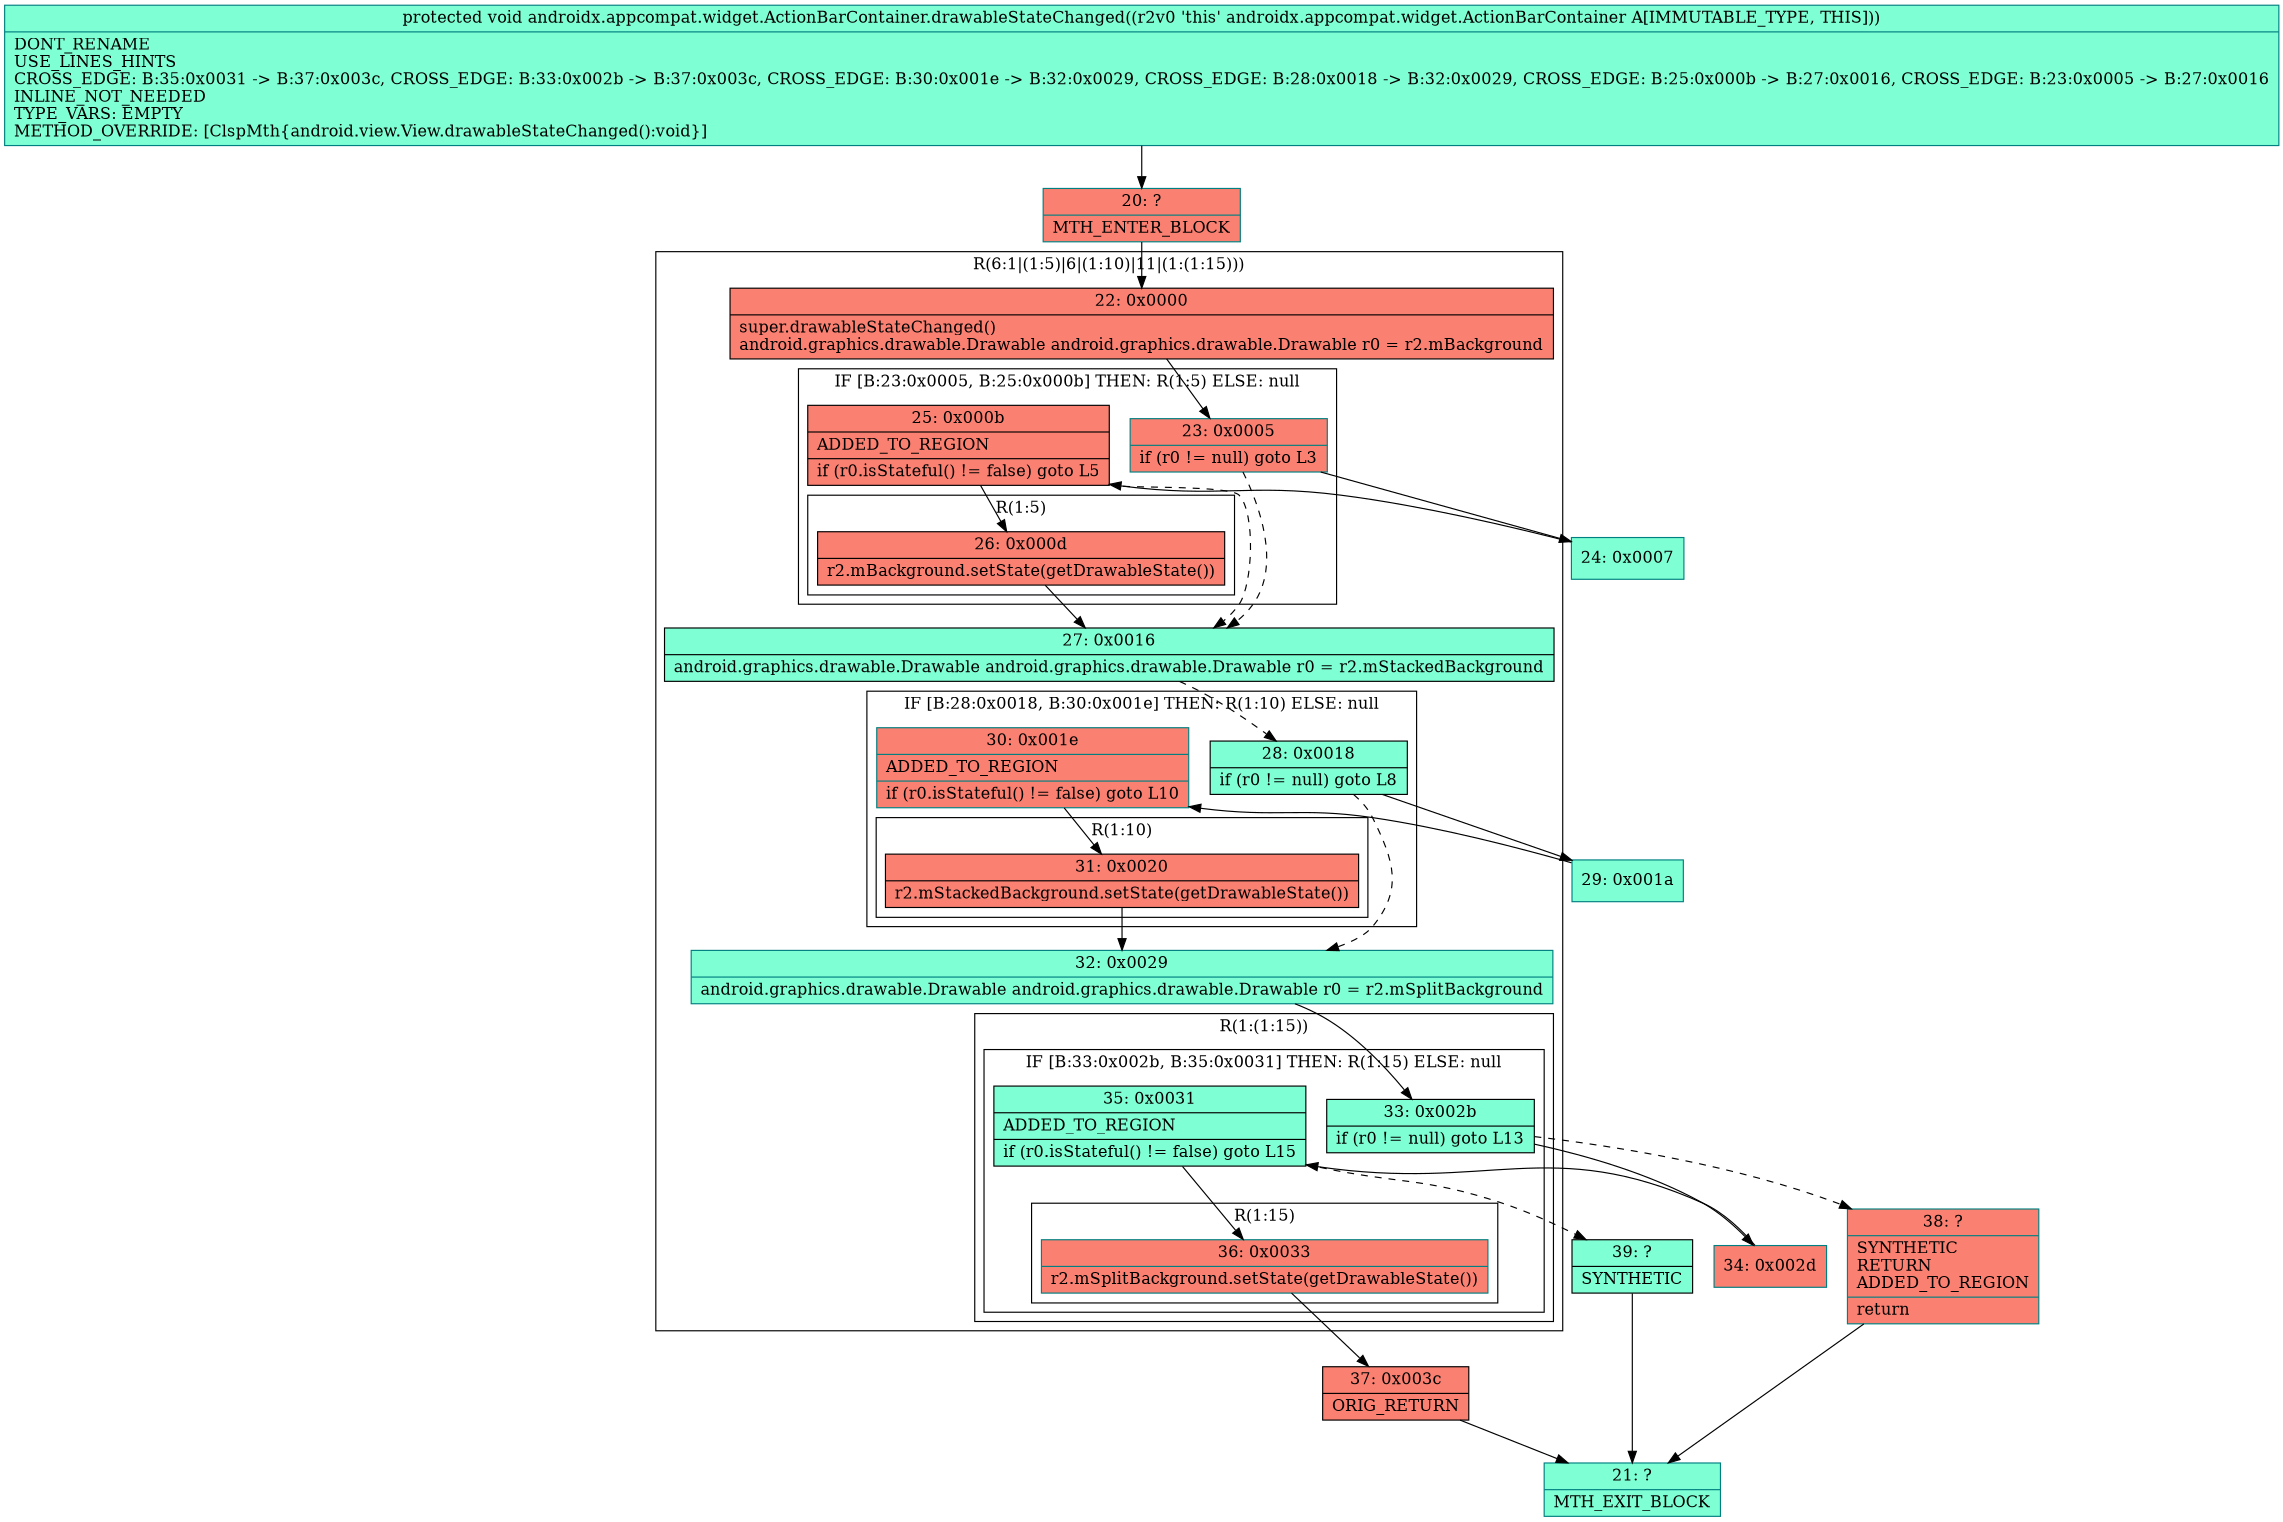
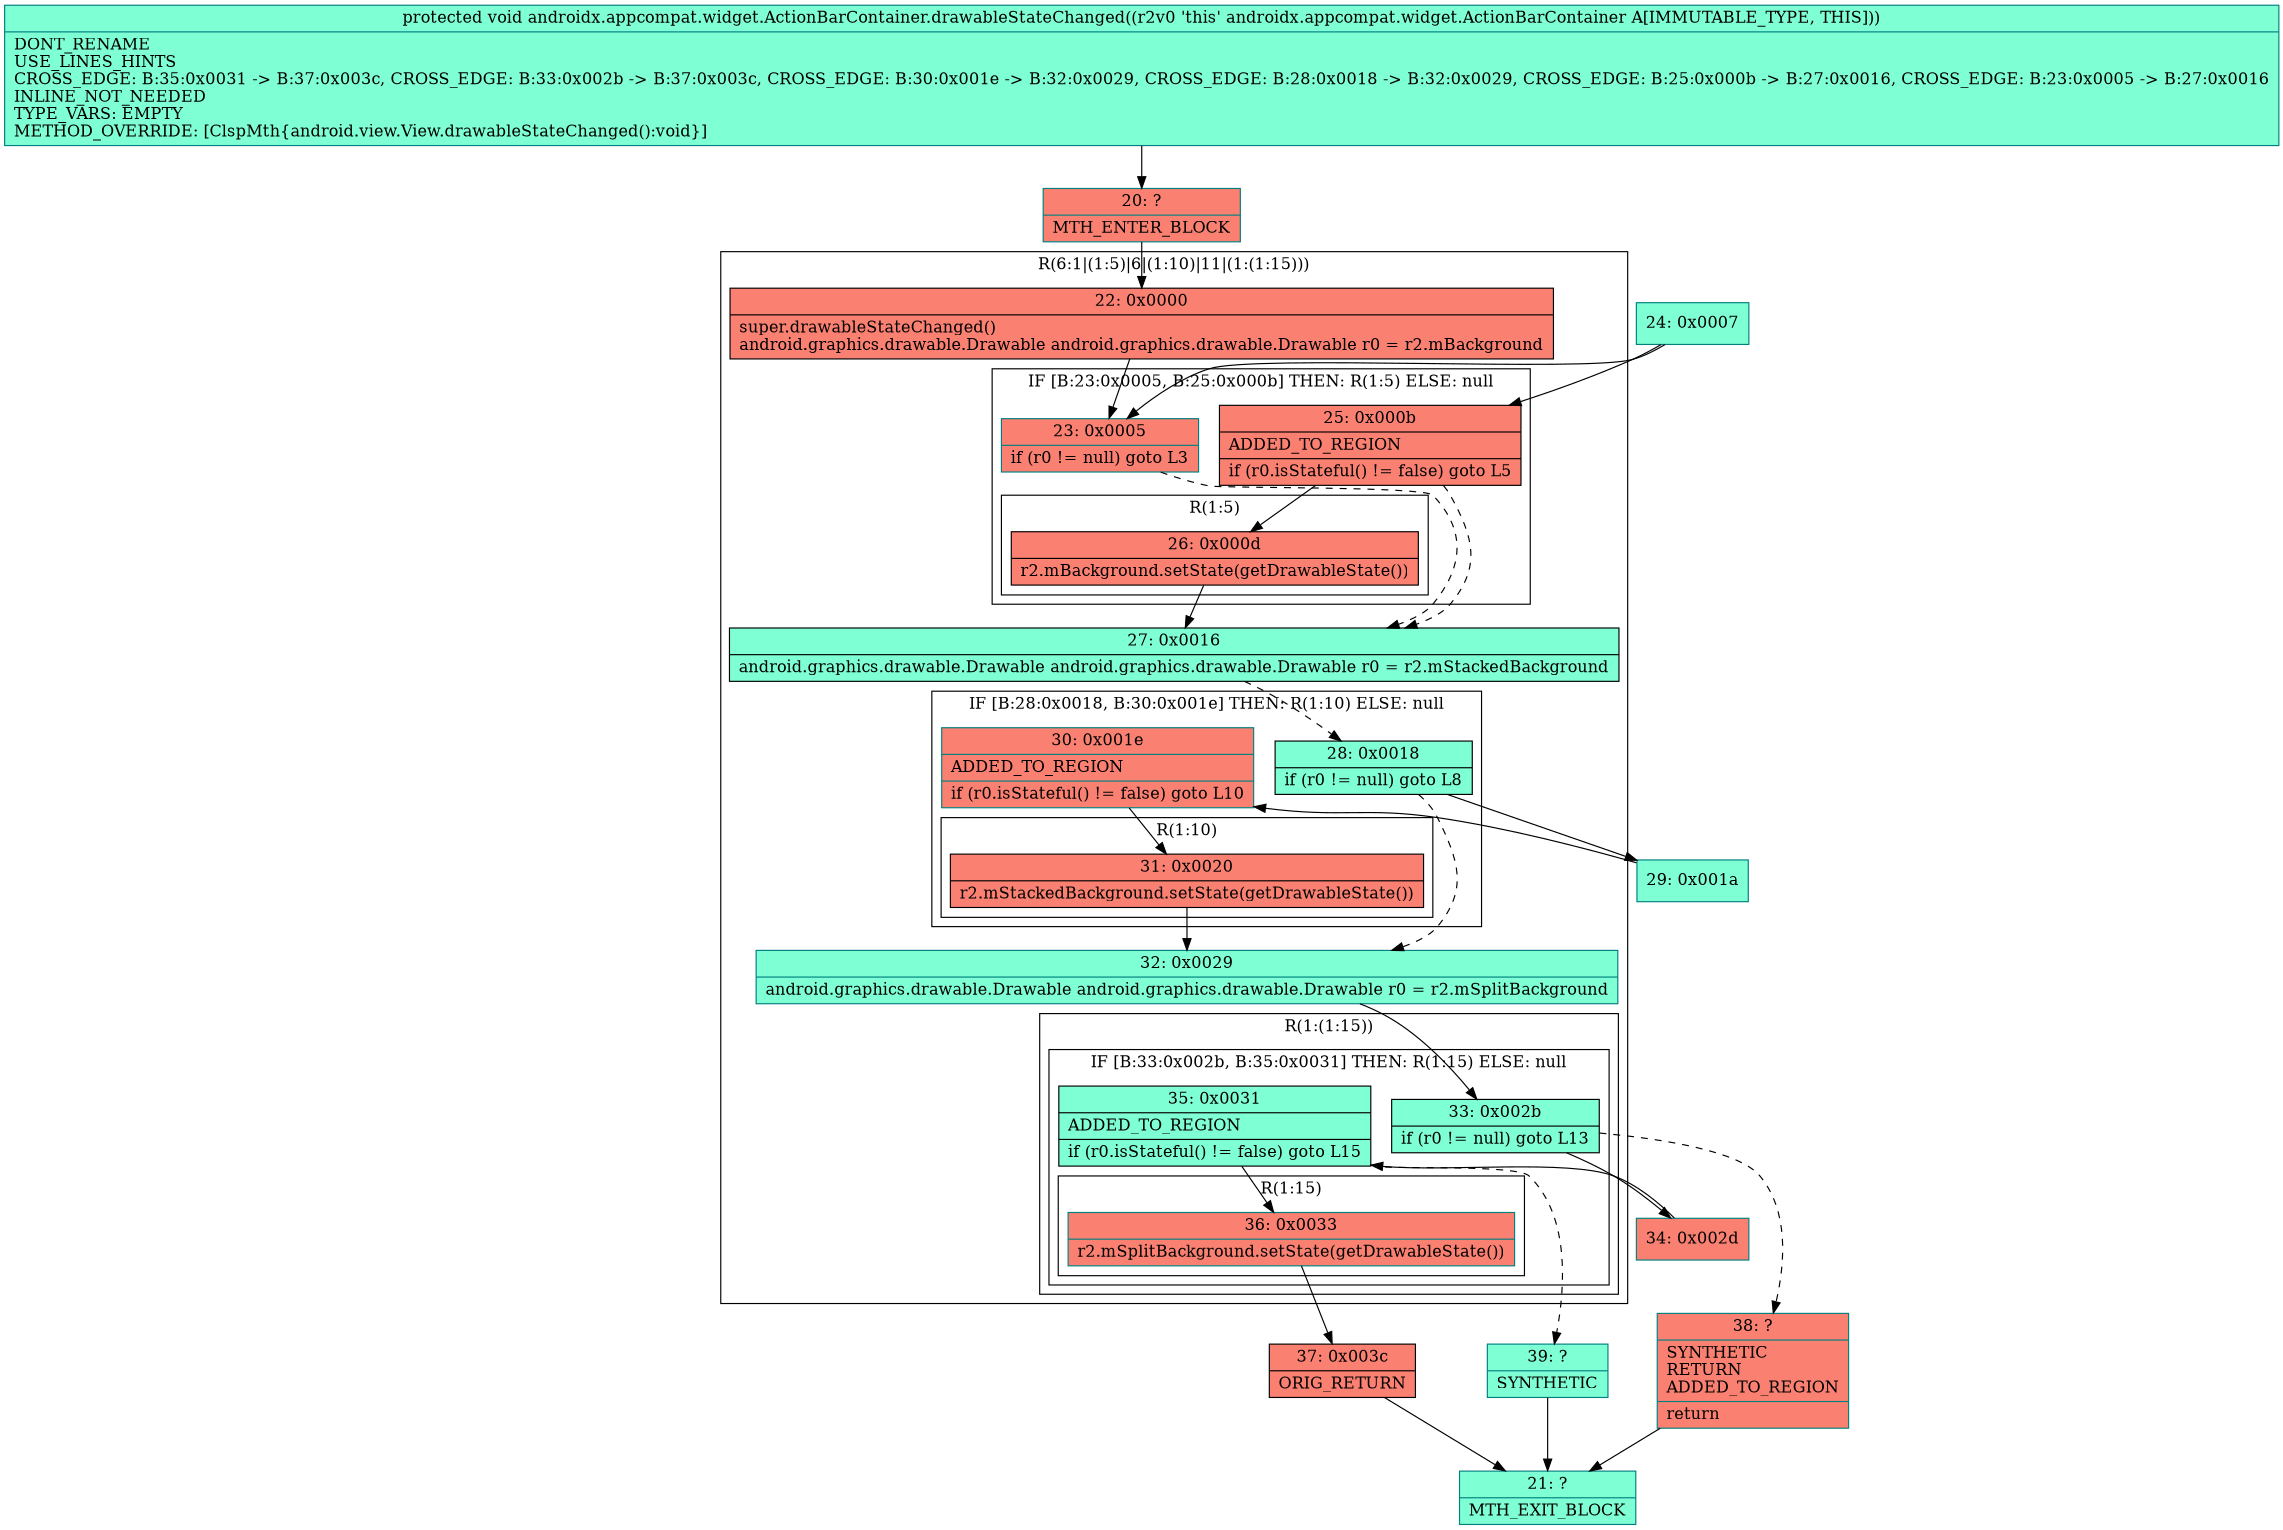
edge "23: 0x0005" -> "24: 0x0007": reversed
node "39: ?": color black -> teal
